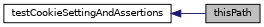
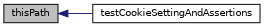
edge "thisPath" -> "testCookieSettingAndAssertions": reversed
